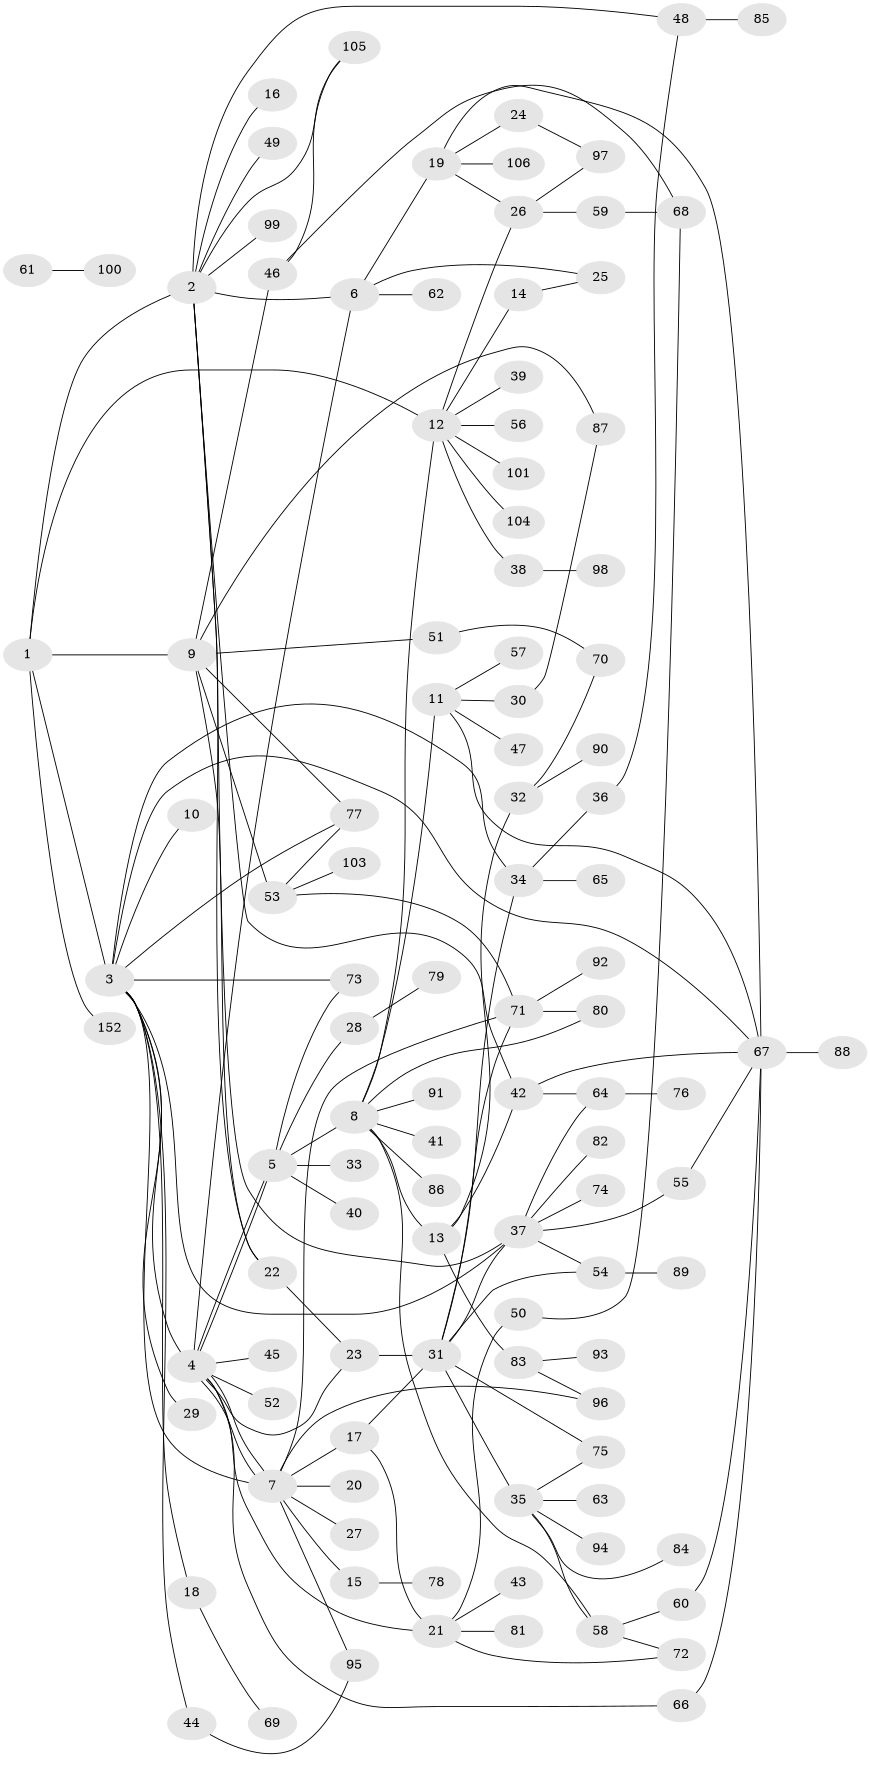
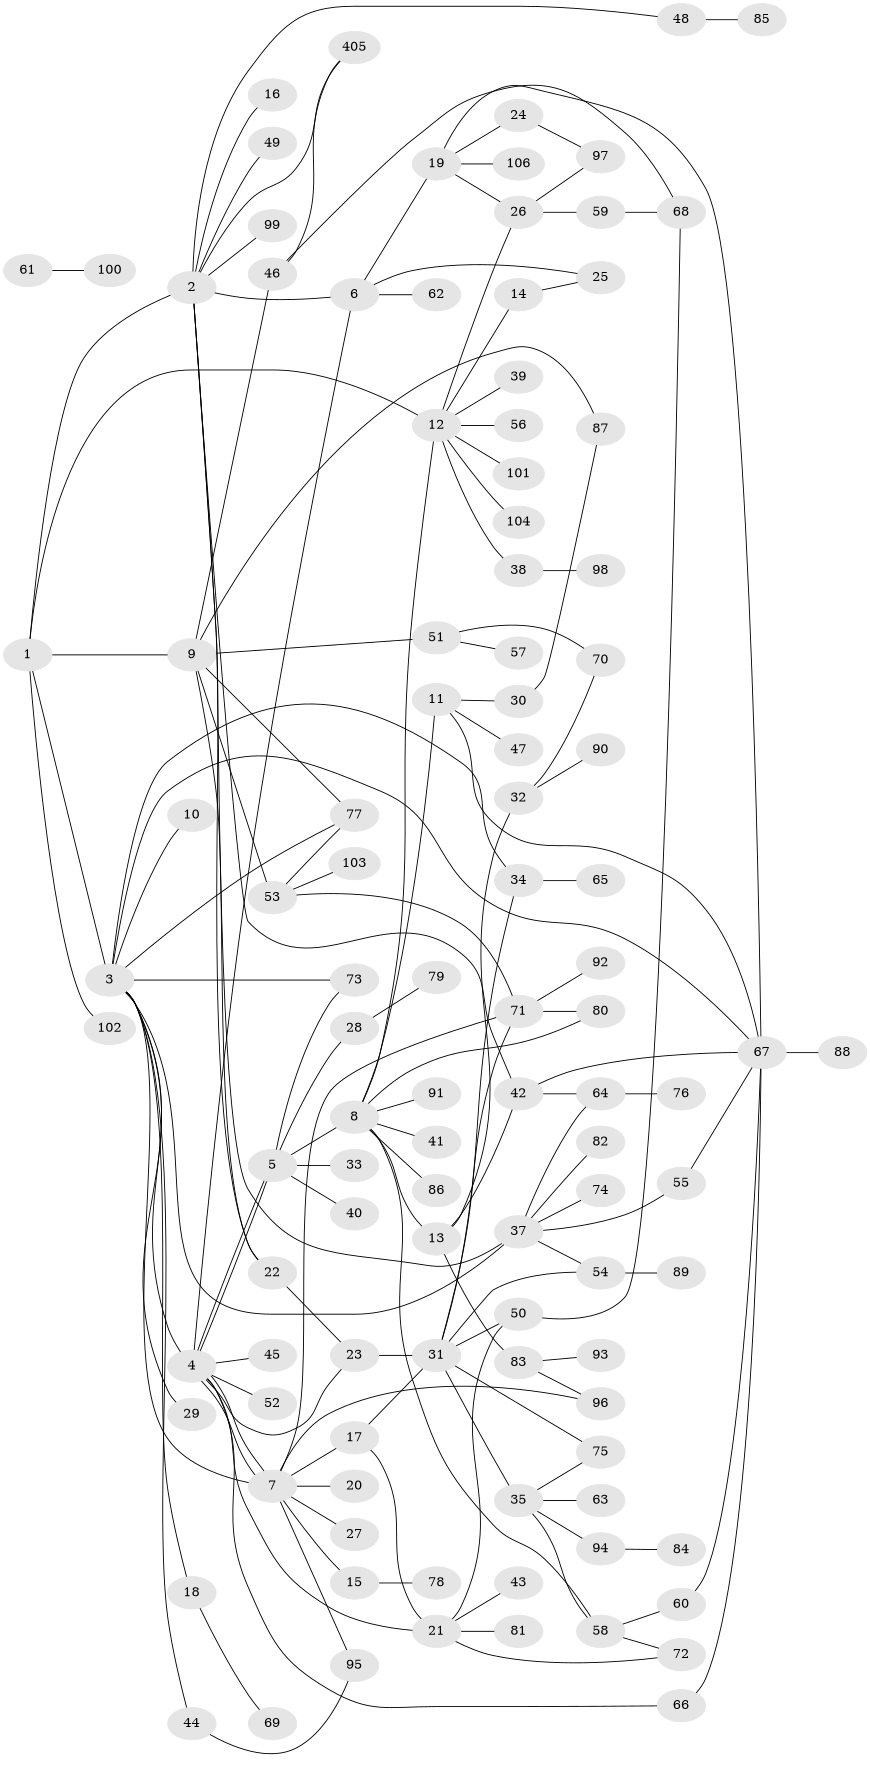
node "105": label "105" -> "405"
edge "57" -- "11": now "57" -- "51"
node "36": removed
node "152": label "152" -> "102"
edge "37" -- "31": now "50" -- "31"
edge "35" -- "84": now "94" -- "84"
